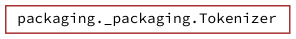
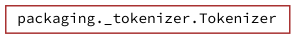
node "packaging._packaging.Tokenizer": label "packaging._packaging.Tokenizer" -> "packaging._tokenizer.Tokenizer"
